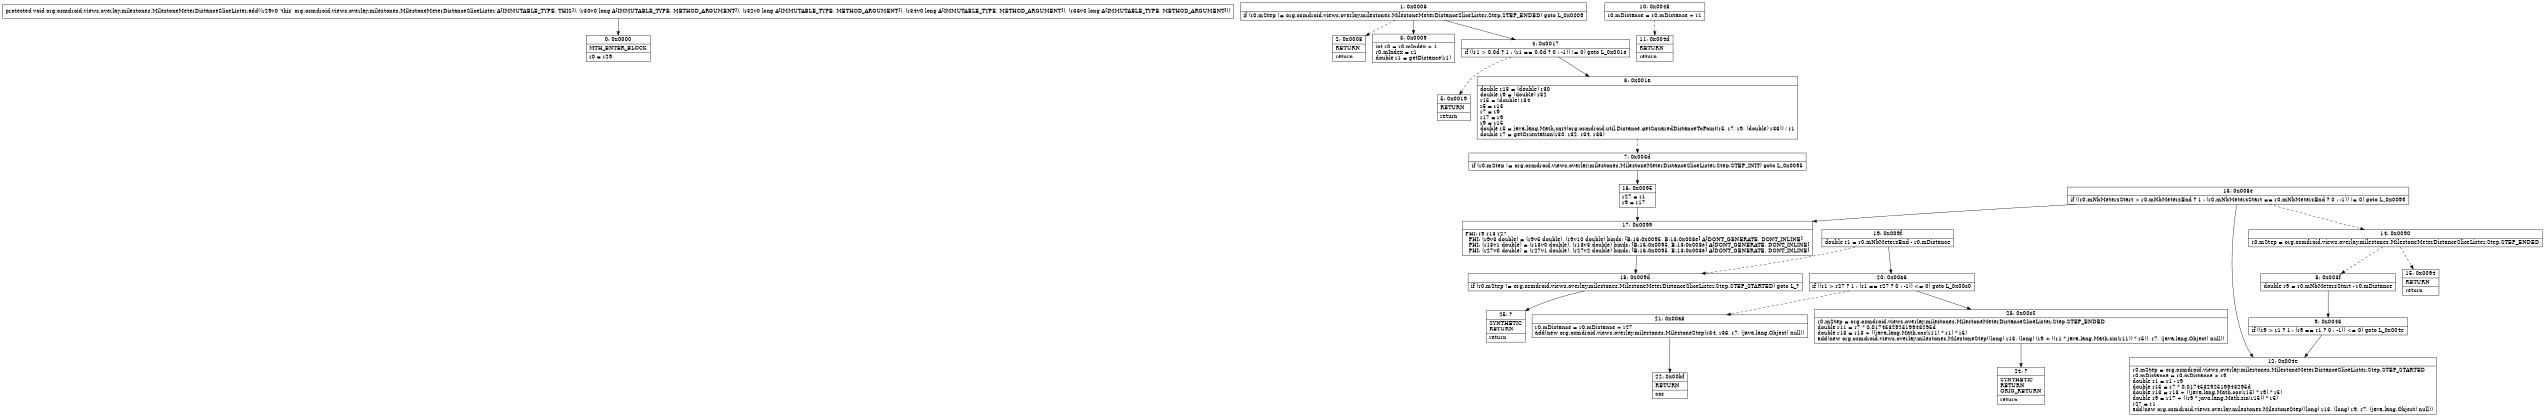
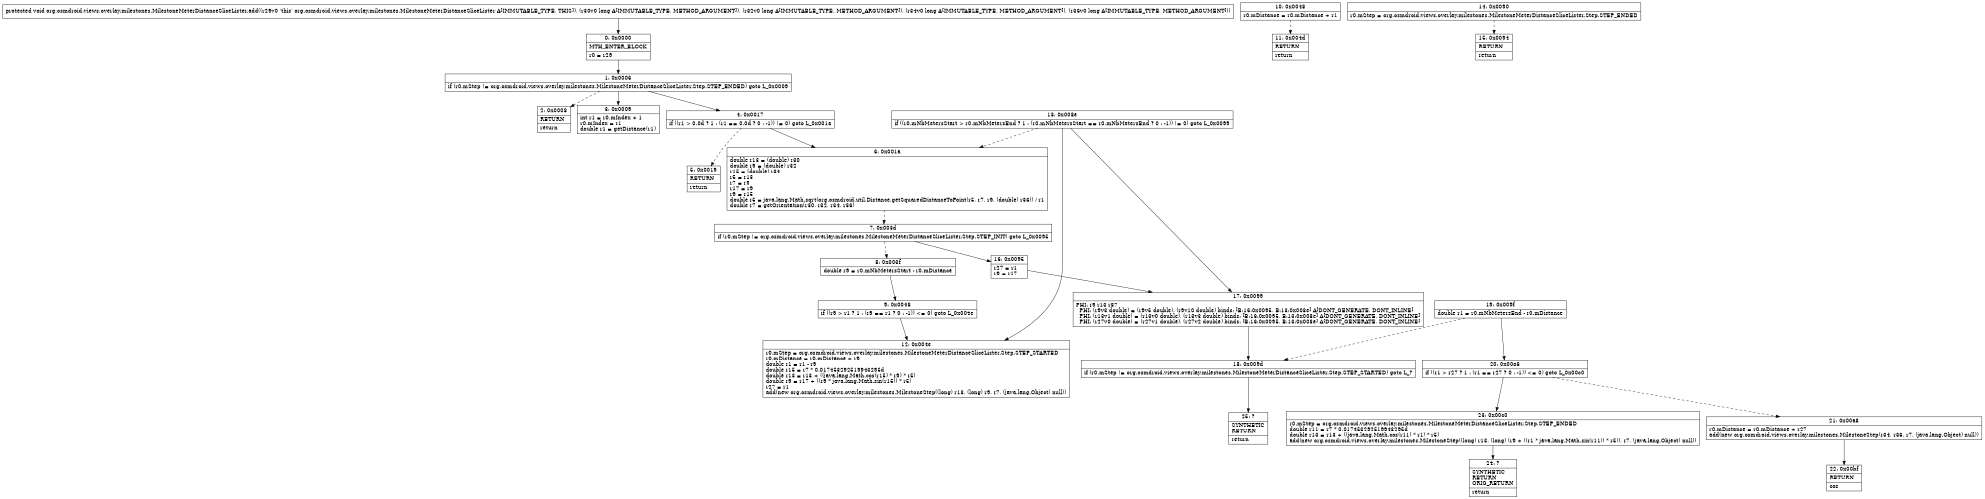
node "3: 0x0009": text "int r0 = r0.mIndex + 1" -> "int r1 = r0.mIndex + 1"
edge "0: 0x0000" -> "1: 0x0006": added
edge "13: 0x008e" -> "14: 0x0090": now "13: 0x008e" -> "6: 0x001a"
node "17: 0x0099": text "PHI: r9 r13 r27" -> "PHI: r9 r13 r87"
edge "14: 0x0090" -> "8: 0x003f": now "7: 0x003d" -> "8: 0x003f"
